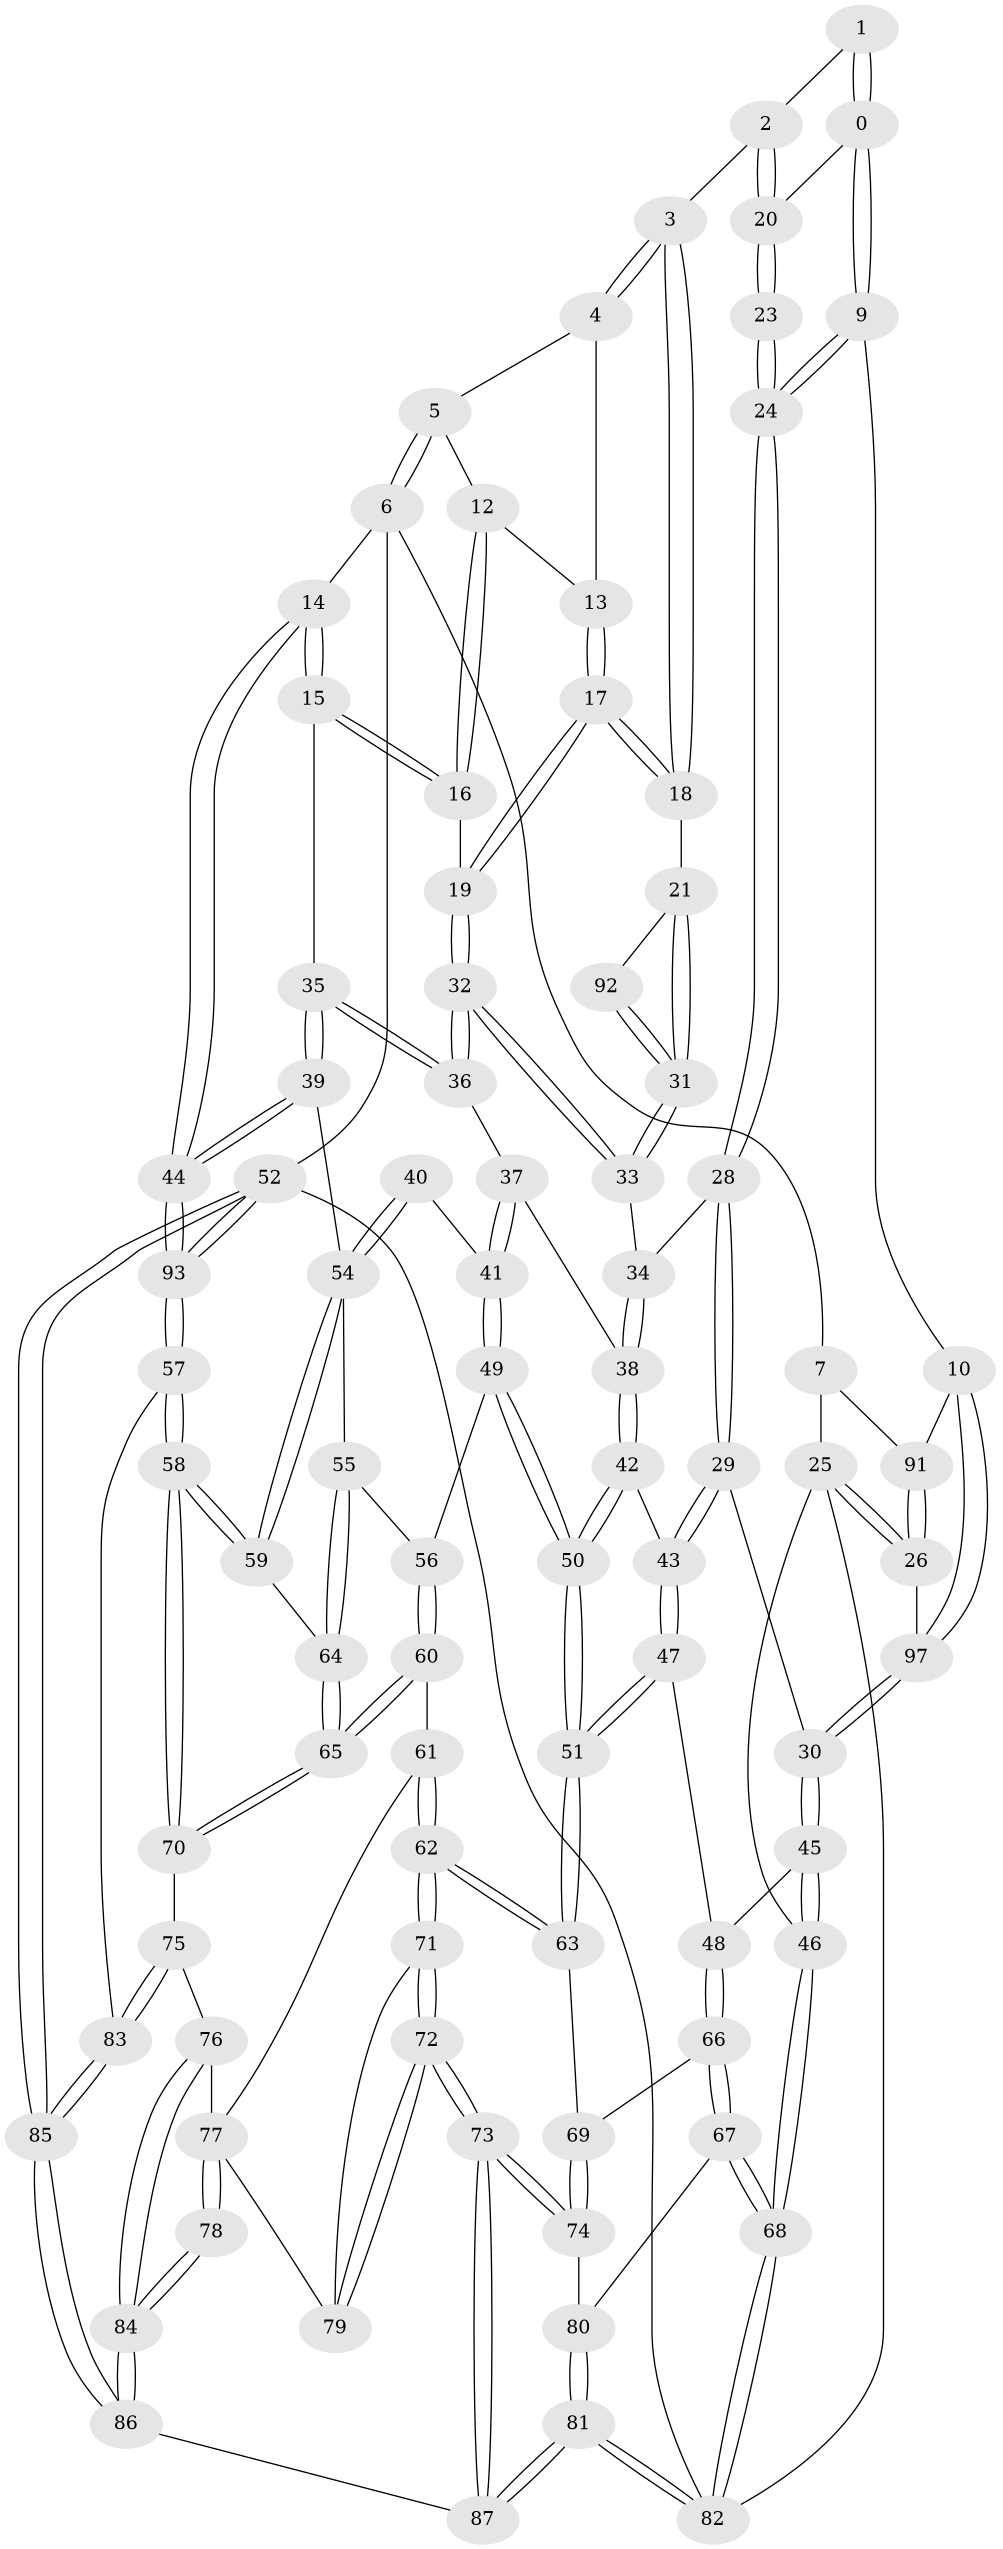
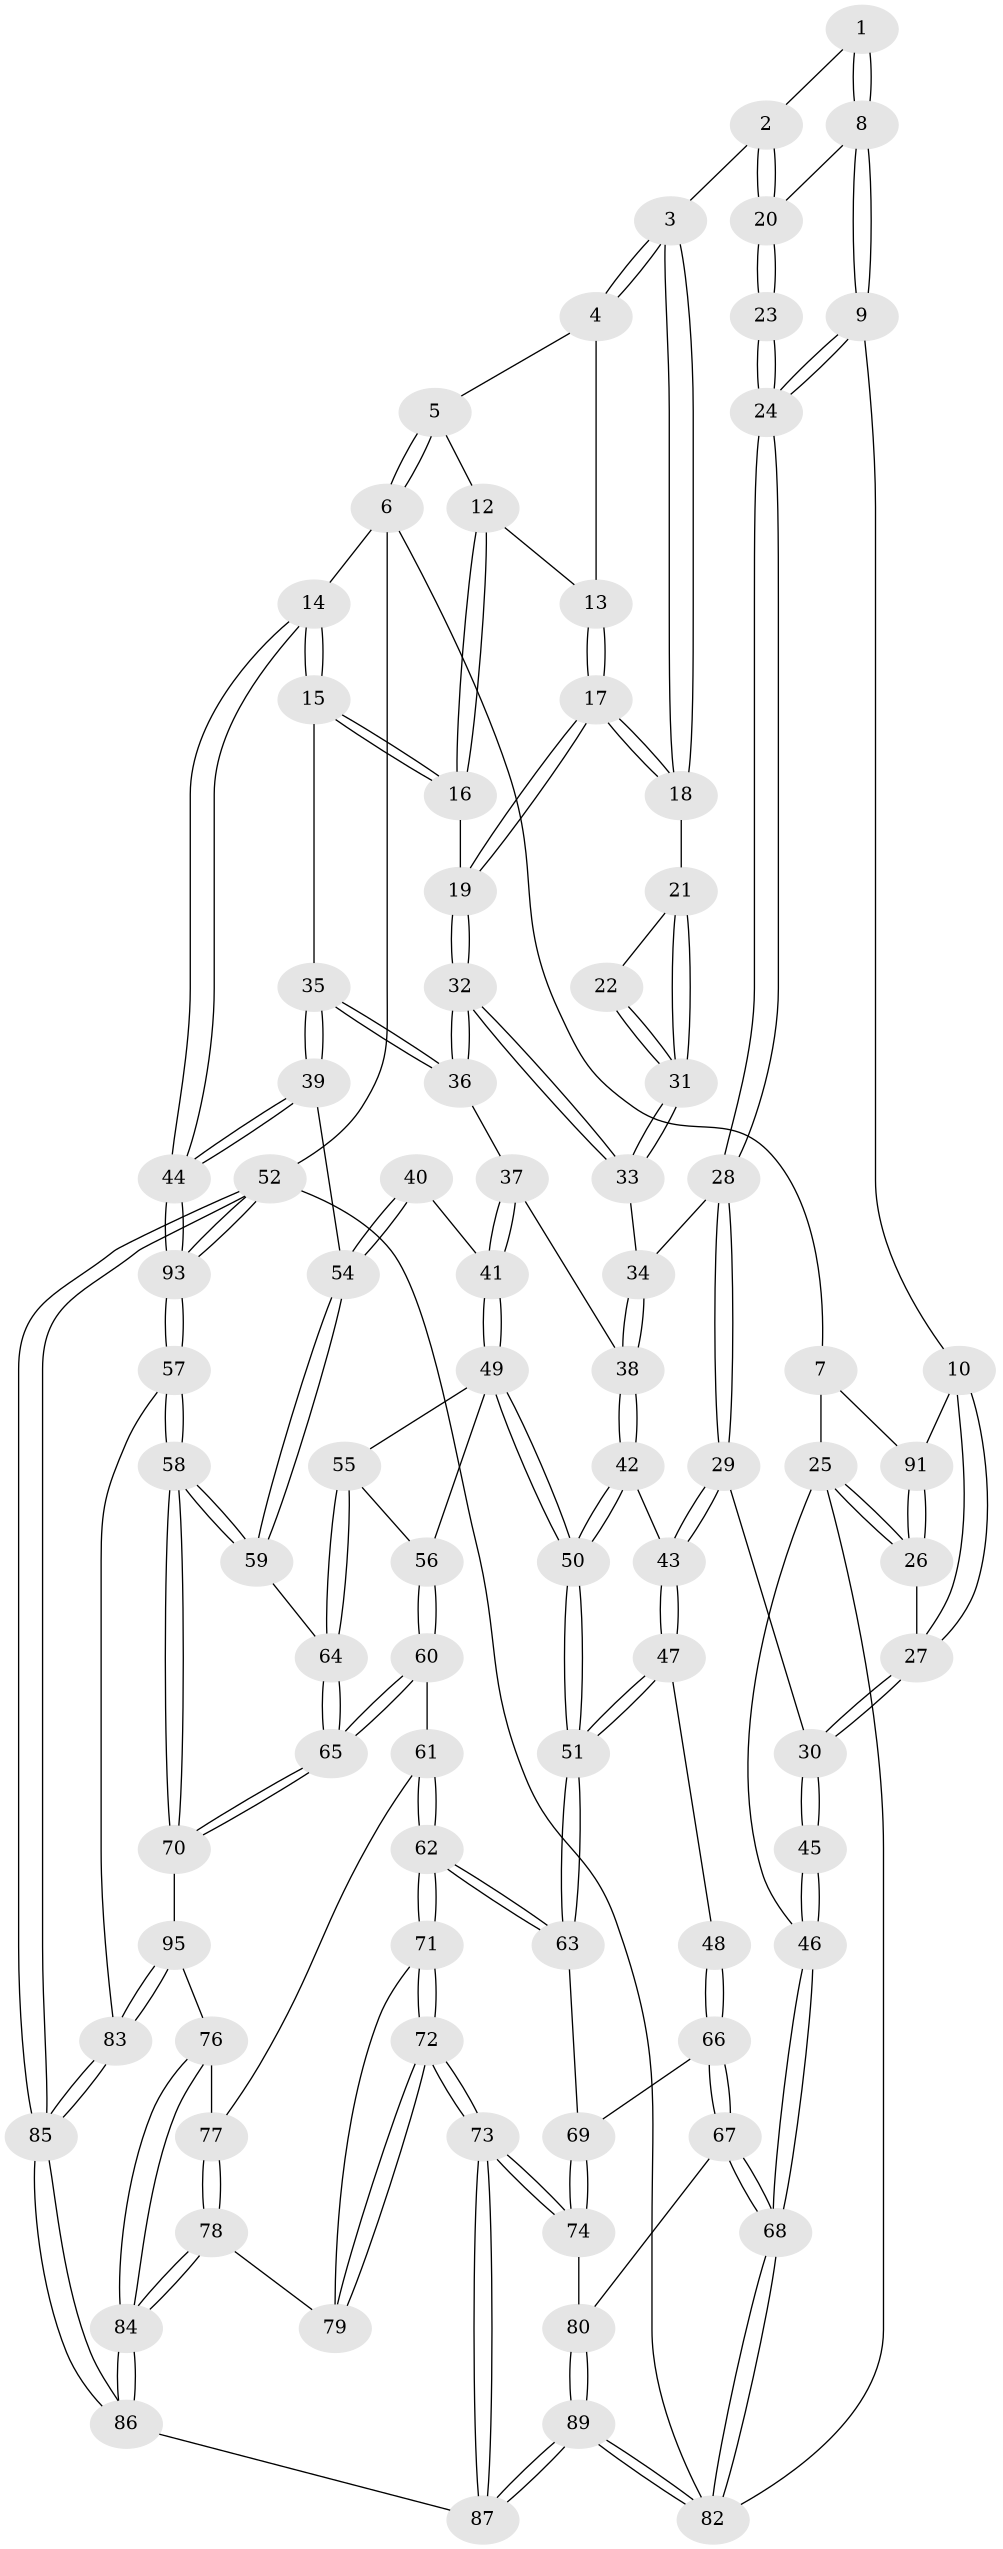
node "0": label "0" -> "8"
node "92": label "92" -> "22"
edge "54" -- "55": now "49" -- "55"
node "97": label "97" -> "27"
edge "45" -- "48": removed
node "75": label "75" -> "95"
edge "77" -- "79": now "78" -- "79"
node "81": label "81" -> "89"
